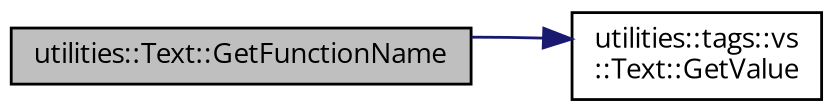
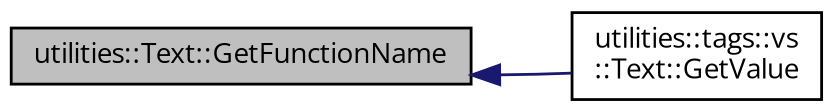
edge "utilities::Text::GetFunctionName" -> "utilities::tags::vs ::Text::GetValue": reversed
